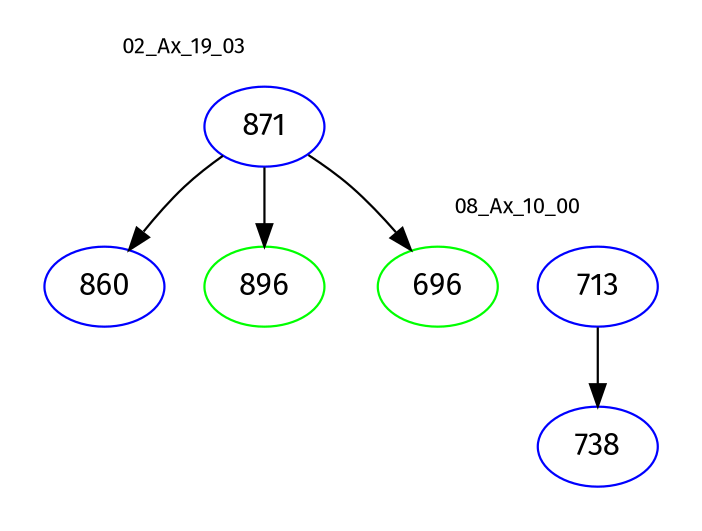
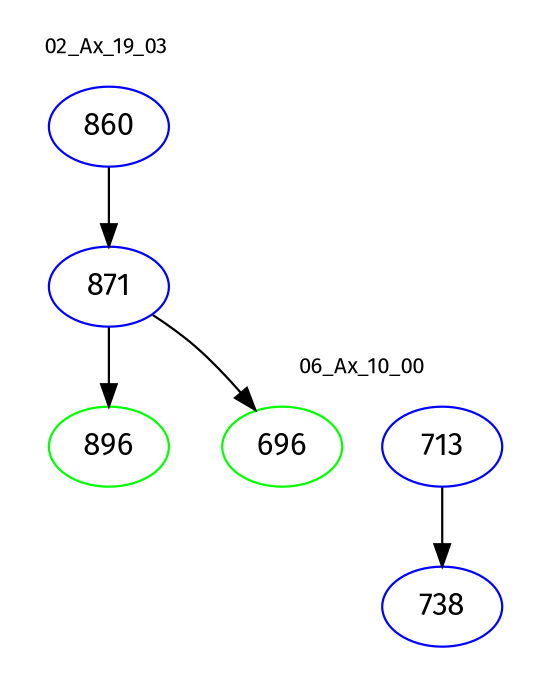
edge "871" -> "860": reversed
cluster "08_Ax_10_00": label "08_Ax_10_00" -> "06_Ax_10_00"
